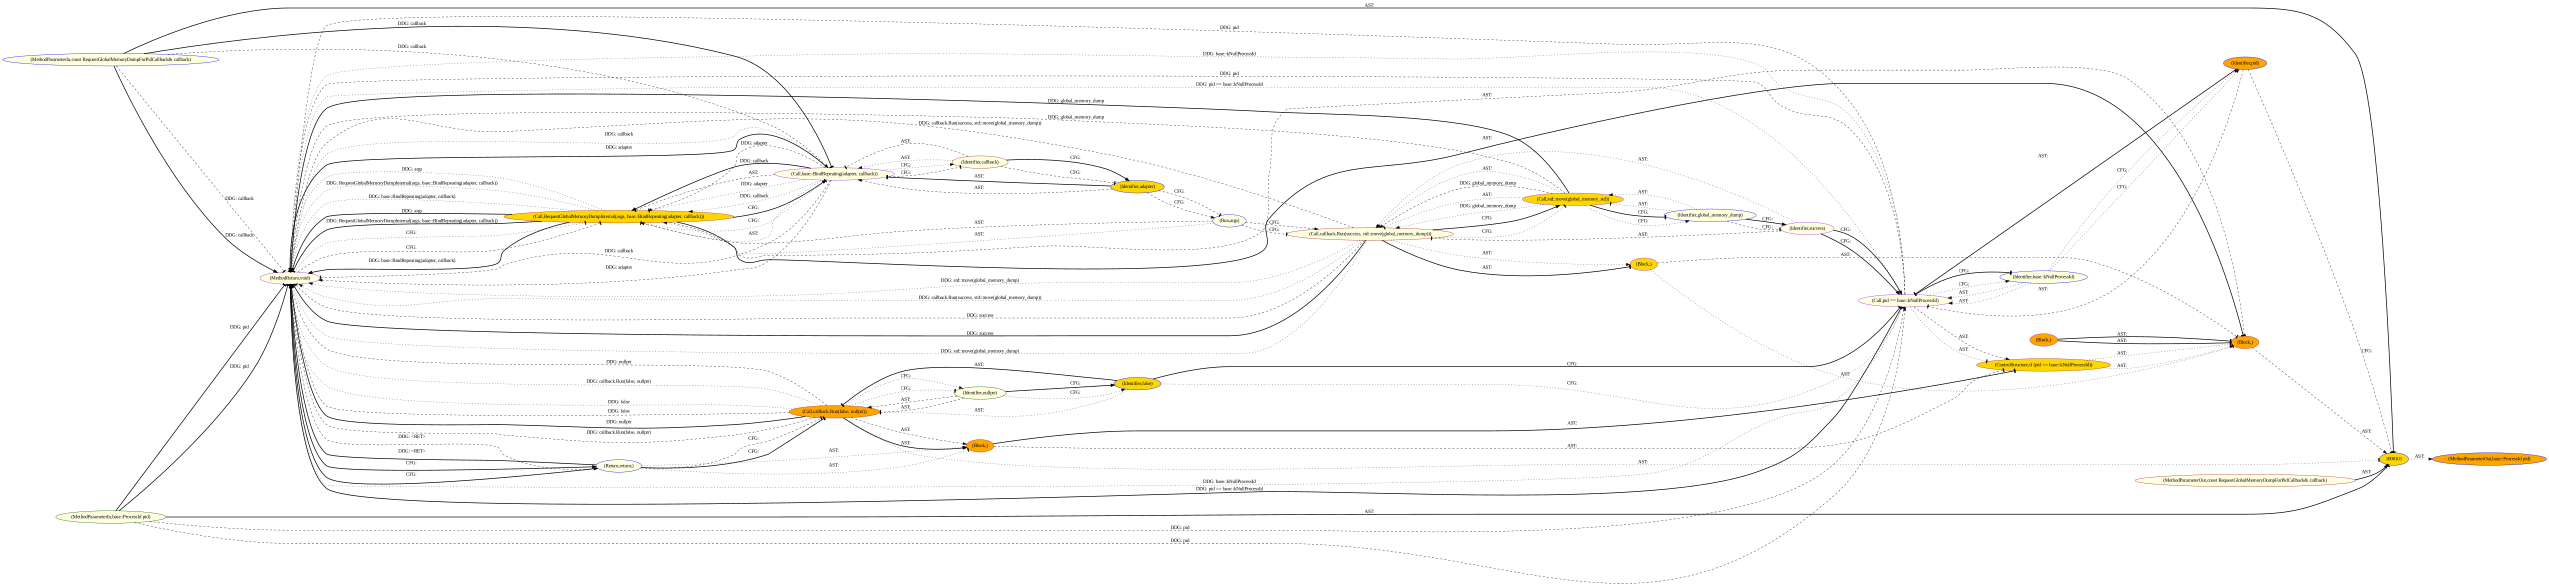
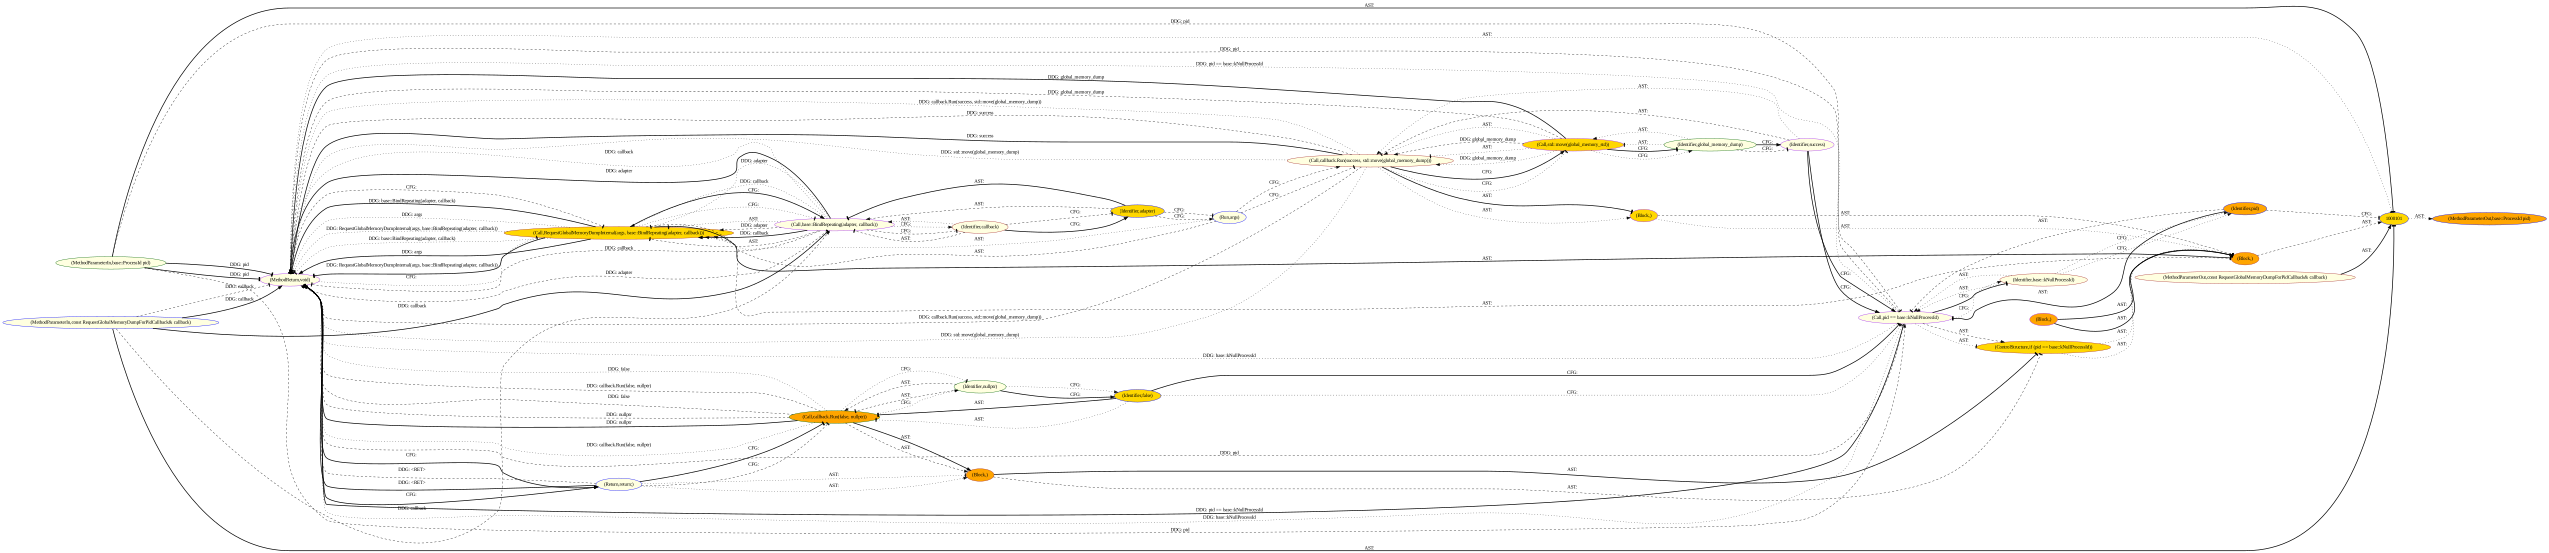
node "(Identifier,global_memory_dump)": color blue -> darkgreen
node "(Identifier,base::kNullProcessId)": color blue -> brown
node "(Call,callback.Run(false, nullptr))": color brown -> darkgreen
edge "(Call,callback.Run(false, nullptr))" -> "1000101": now "(MethodReturn,void)" -> "1000101"
